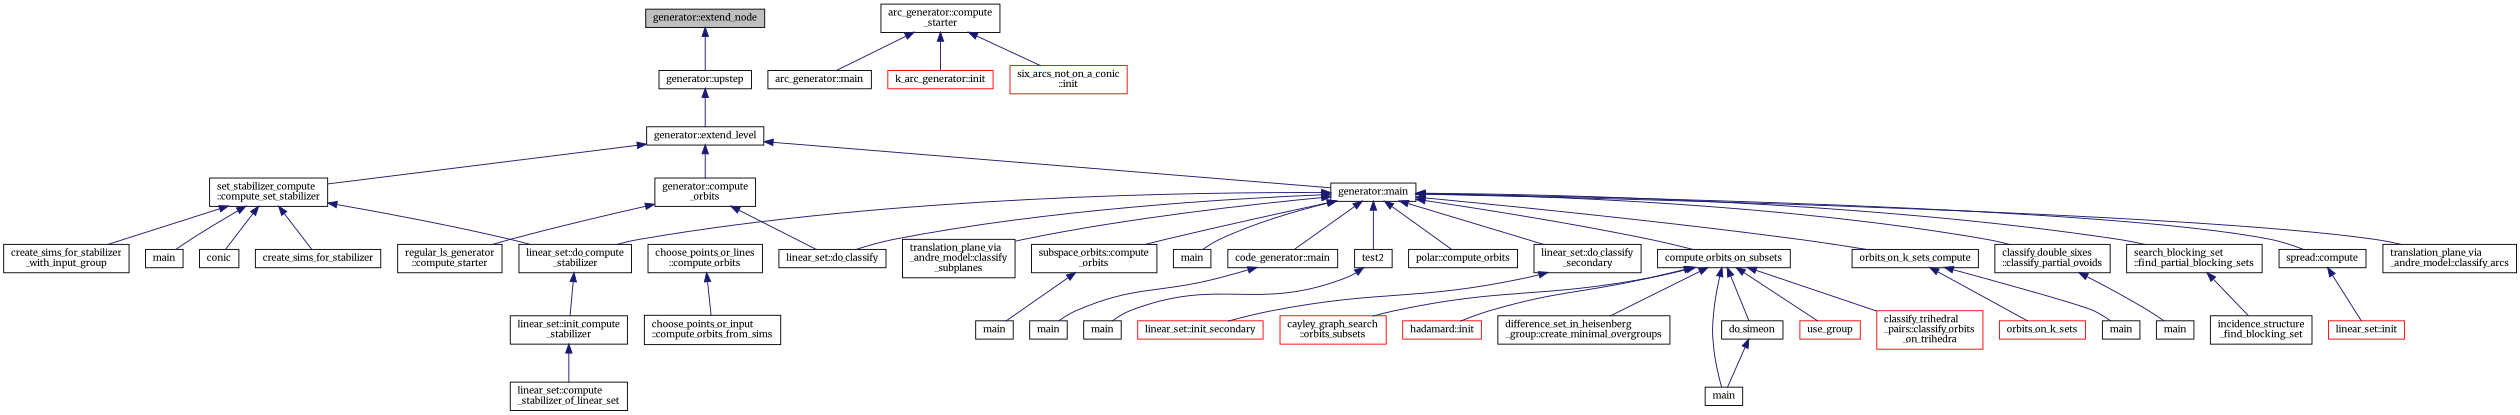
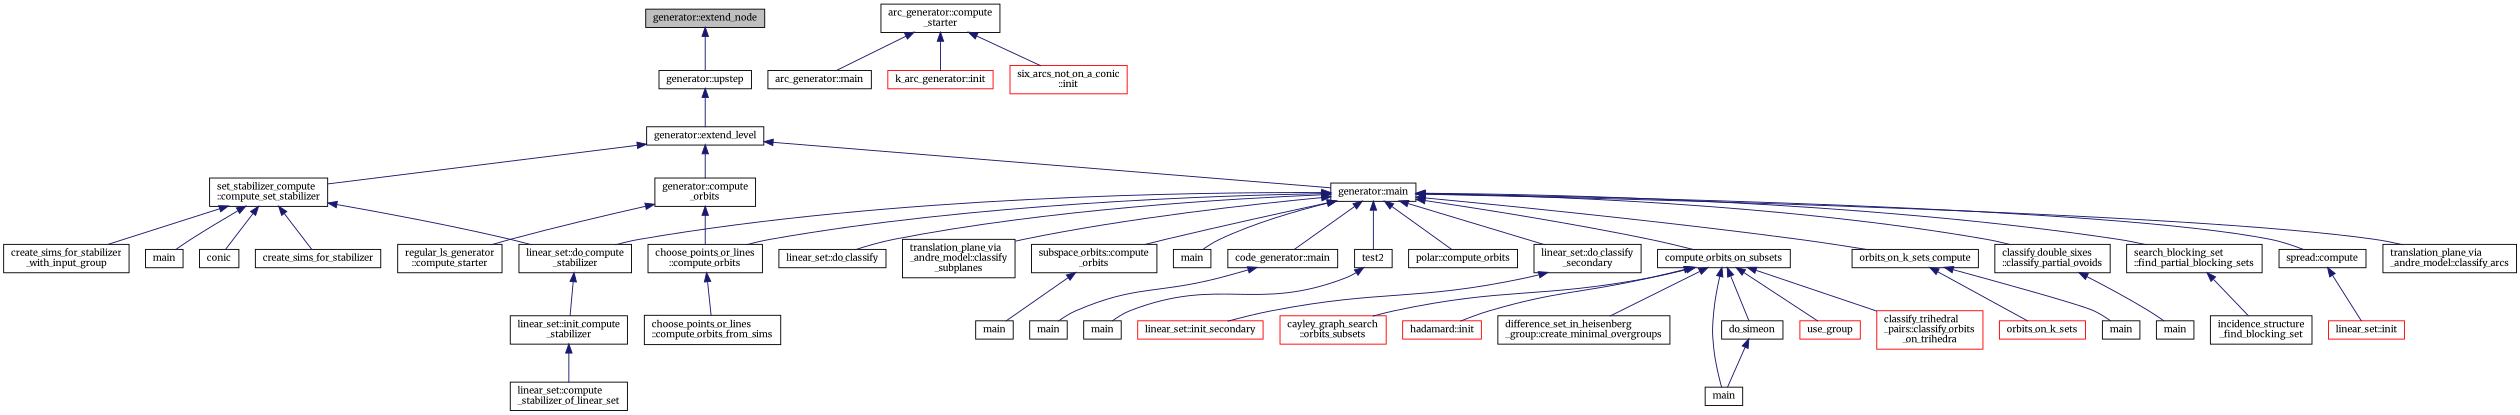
edge "choose_points_or_lines ::compute_orbits" -> "generator::main": added
edge "linear_set::do_classify" -> "generator::compute _orbits": now "choose_points_or_lines ::compute_orbits" -> "generator::compute _orbits"
node "choose_points_or_input ::compute_orbits_from_sims": label "choose_points_or_input ::compute_orbits_from_sims" -> "choose_points_or_lines ::compute_orbits_from_sims"
